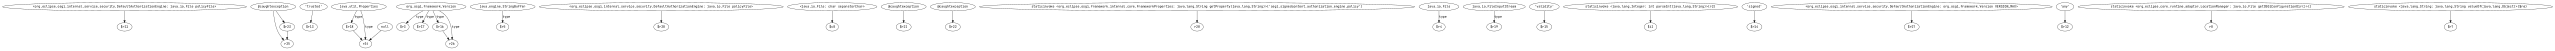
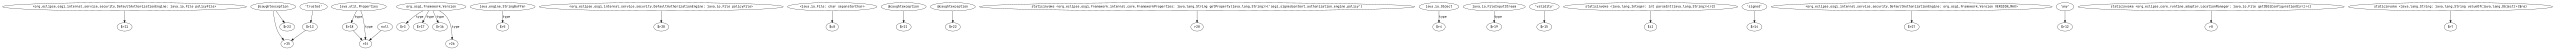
node "java.io.File": label "java.io.File" -> "java.io.Object"
edge "$r23" -> "r25": now "$r13" -> "r25"
edge "$r16" -> "r26": removed
